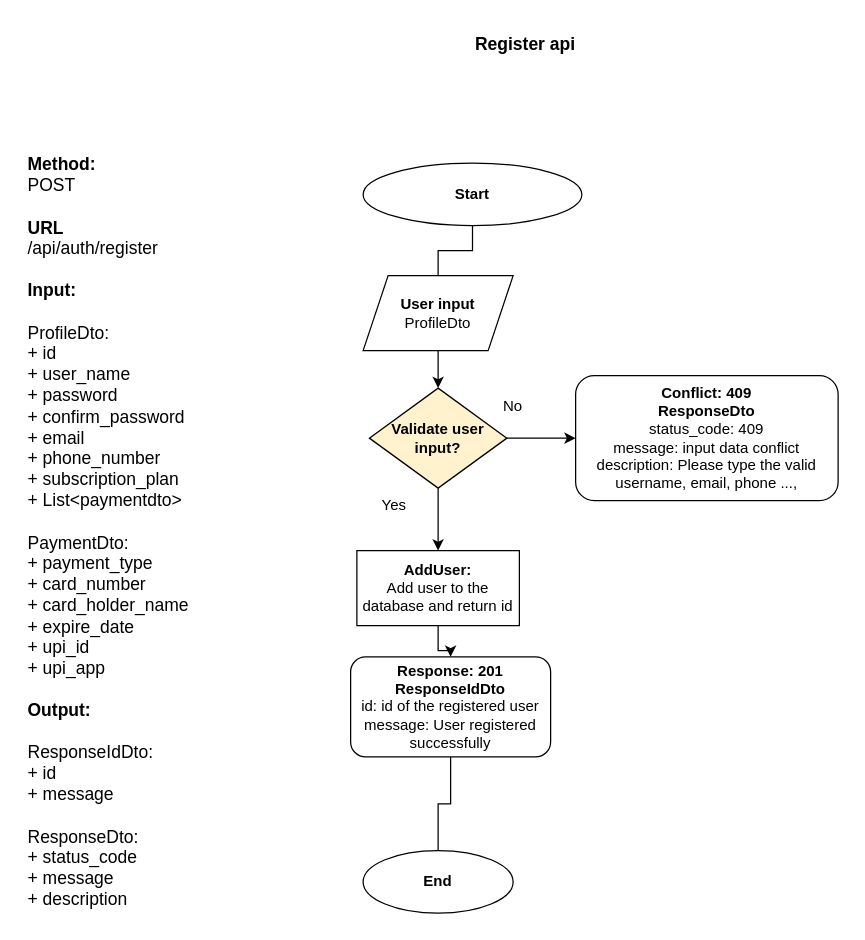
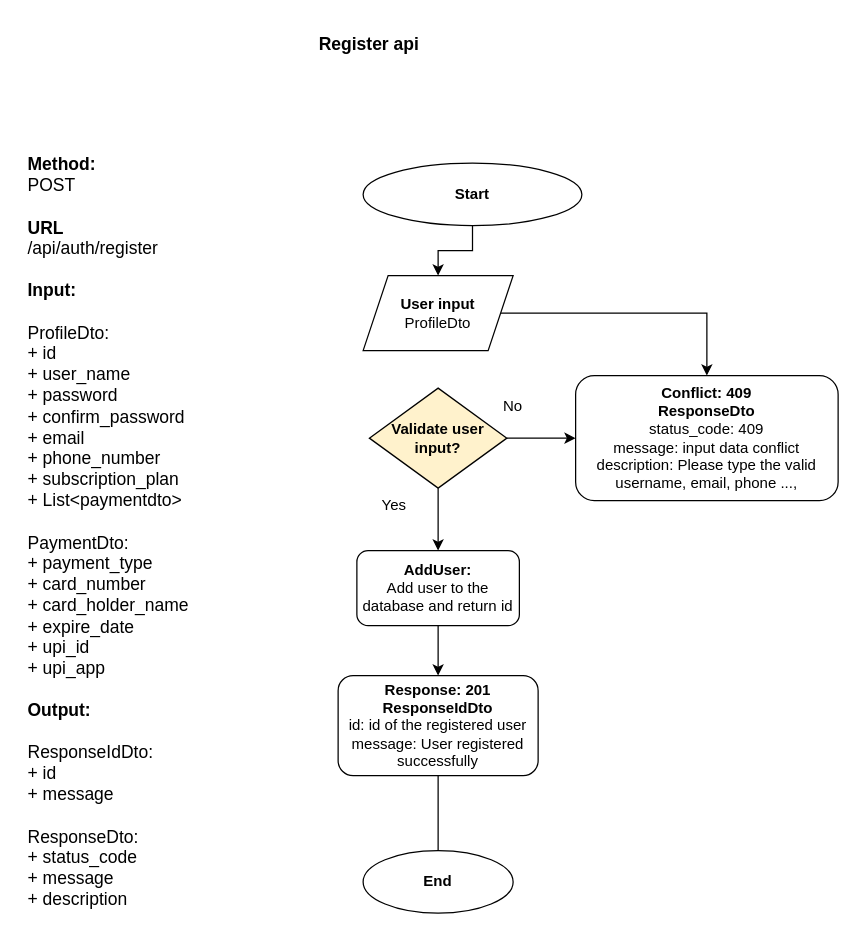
node "Register api": moved (526, 44) -> (369, 44)
edge "Start" -- "User input ProfileDto": arrowhead none -> classic
edge "User input ProfileDto" -> "Validate user input?": now "User input ProfileDto" -> "Conflict: 409 ResponseDto status_code: 409 message: input data conflict description: Please type the valid username, email, phone ...,"
node "AddUser: Add user to the database and return id": shape rectangle -> rounded rectangle
node "Response: 201 ResponseIdDto id: id of the registered user message: User registered successfully": moved (451, 707) -> (438, 726)
